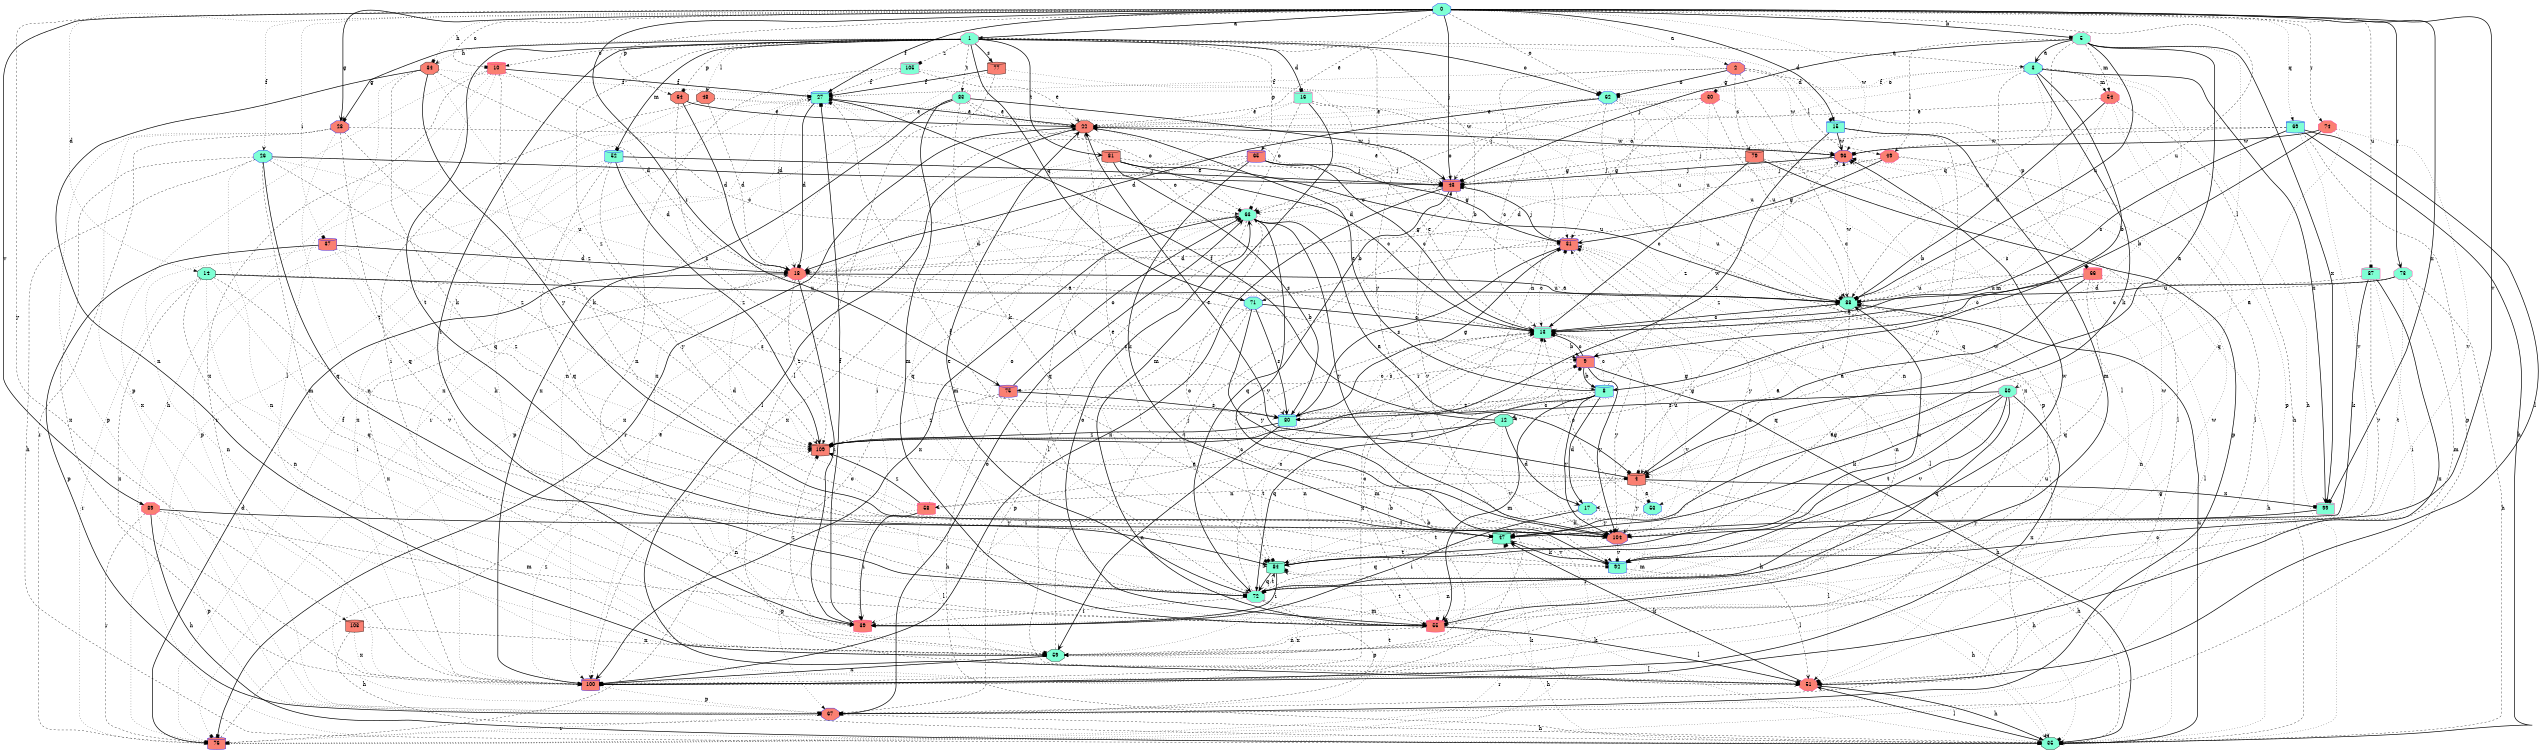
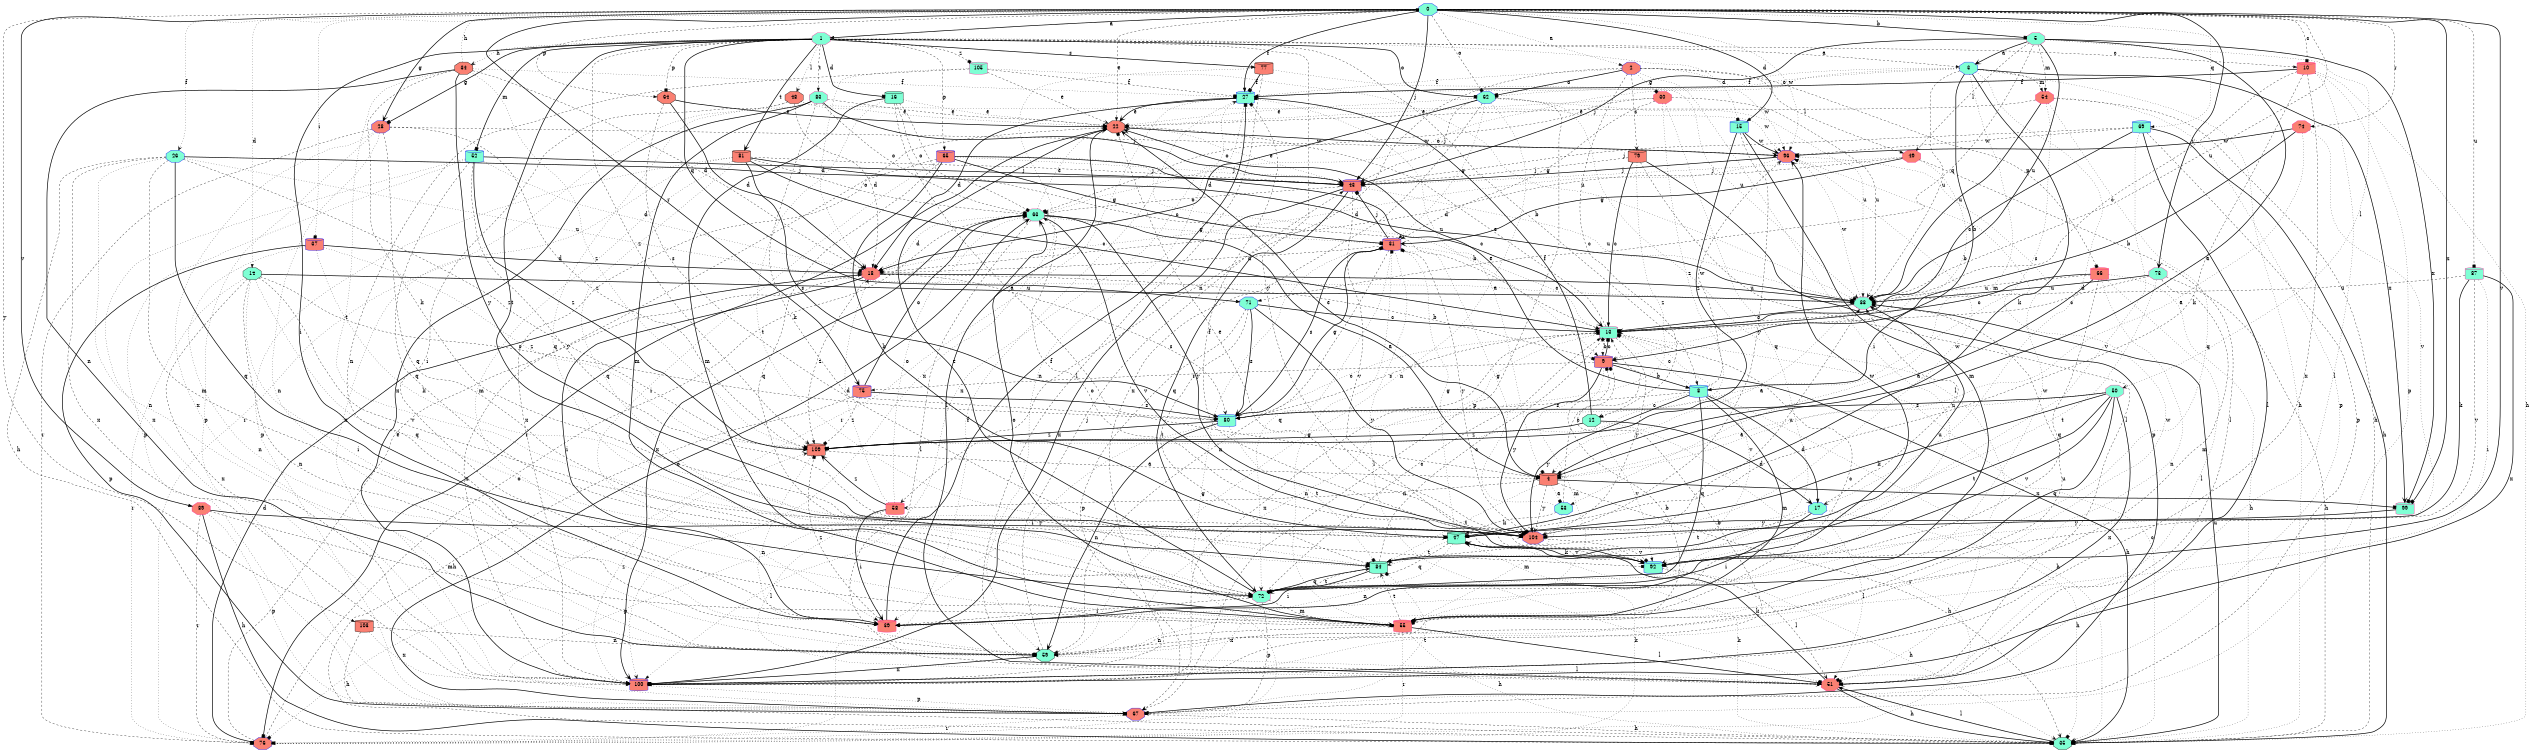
edge "0" -> "34": reversed
node "16": color deeppink -> black
edge "5" -> "88": arrowhead box -> vee
node "88": color black -> deeppink
edge "104" -> "22": arrowhead vee -> box
node "76": shape cylinder -> octagon
